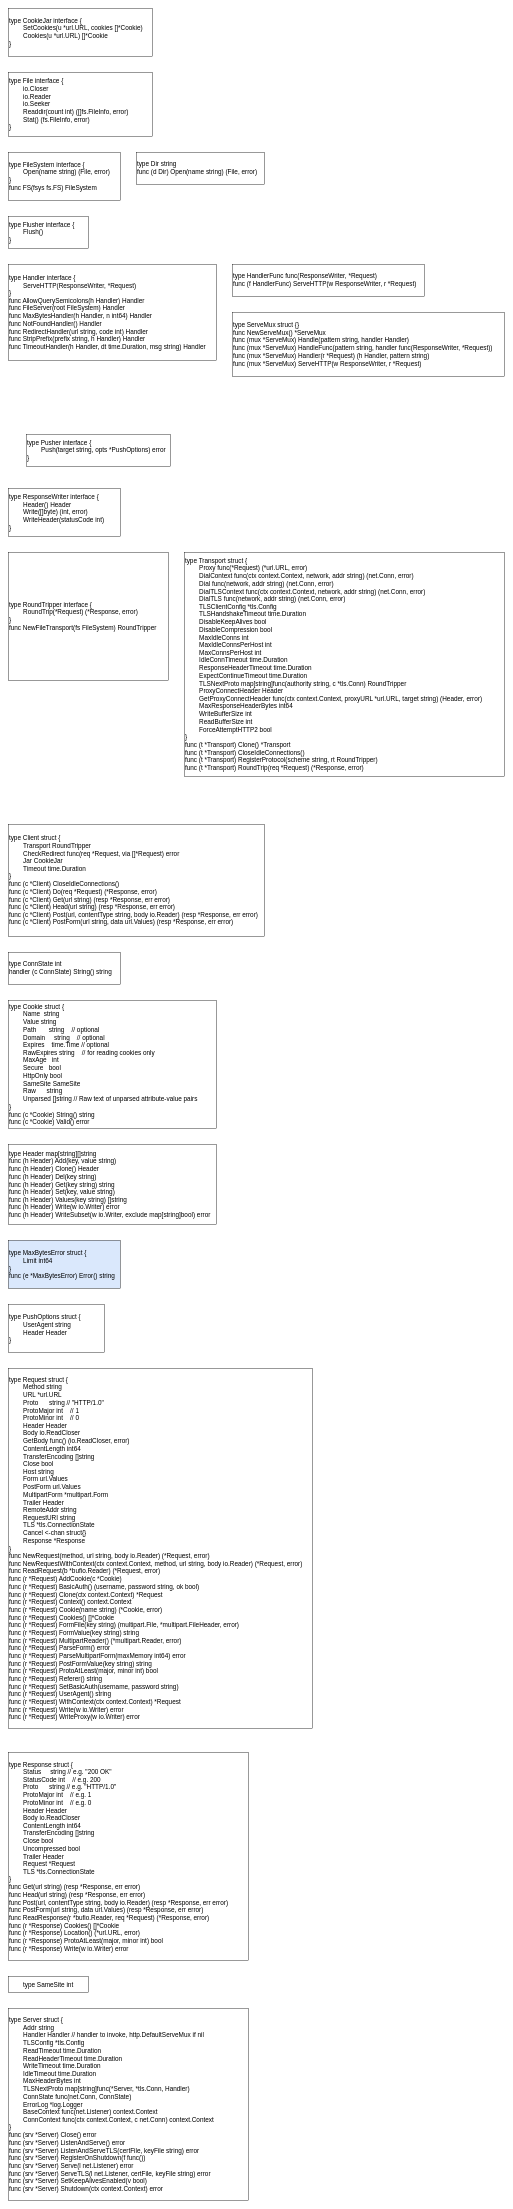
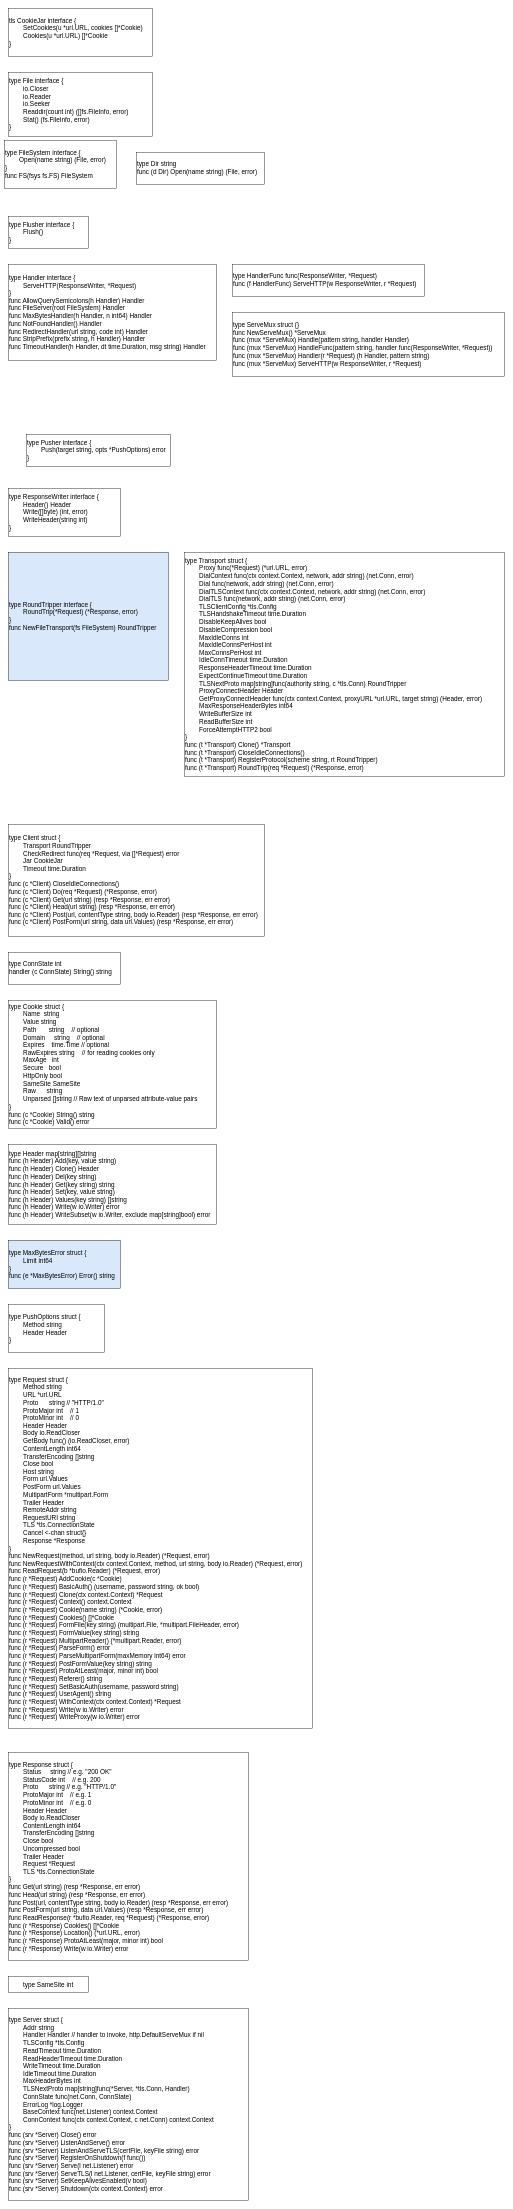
node "type CookieJar interface { SetCookies(u *url.URL, cookies []*Cookie) Cookies(u *url.URL) []*Cookie }": label "type CookieJar interface { SetCookies(u *url.URL, cookies []*Cookie) Cookies(u *url.URL) []*Cookie }" -> "tls CookieJar interface { SetCookies(u *url.URL, cookies []*Cookie) Cookies(u *url.URL) []*Cookie }"
node "type FileSystem interface { Open(name string) (File, error) } func FS(fsys fs.FS) FileSystem": moved (64, 176) -> (60, 164)
node "type ResponseWriter interface { Header() Header Write([]byte) (int, error) WriteHeader(statusCode int) }": label "type ResponseWriter interface { Header() Header Write([]byte) (int, error) WriteHeader(statusCode int) }" -> "type ResponseWriter interface { Header() Header Write([]byte) (int, error) WriteHeader(string int) }"
node "type RoundTripper interface { RoundTrip(*Request) (*Response, error) } func NewFileTransport(fs FileSystem) RoundTripper": fillcolor #ffffff -> #dae8fc
node "type PushOptions struct { UserAgent string Header Header }": label "type PushOptions struct { UserAgent string Header Header }" -> "type PushOptions struct { Method string Header Header }"
